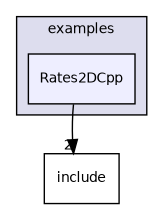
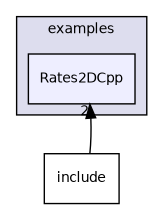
edge "Rates2DCpp" -> "include": reversed
